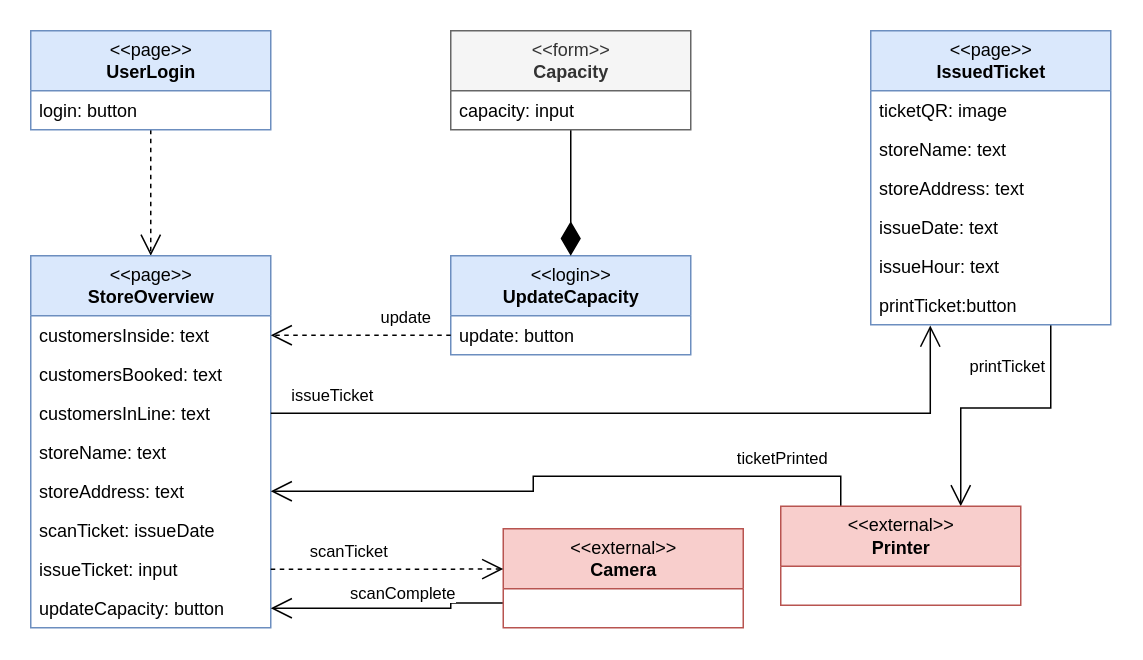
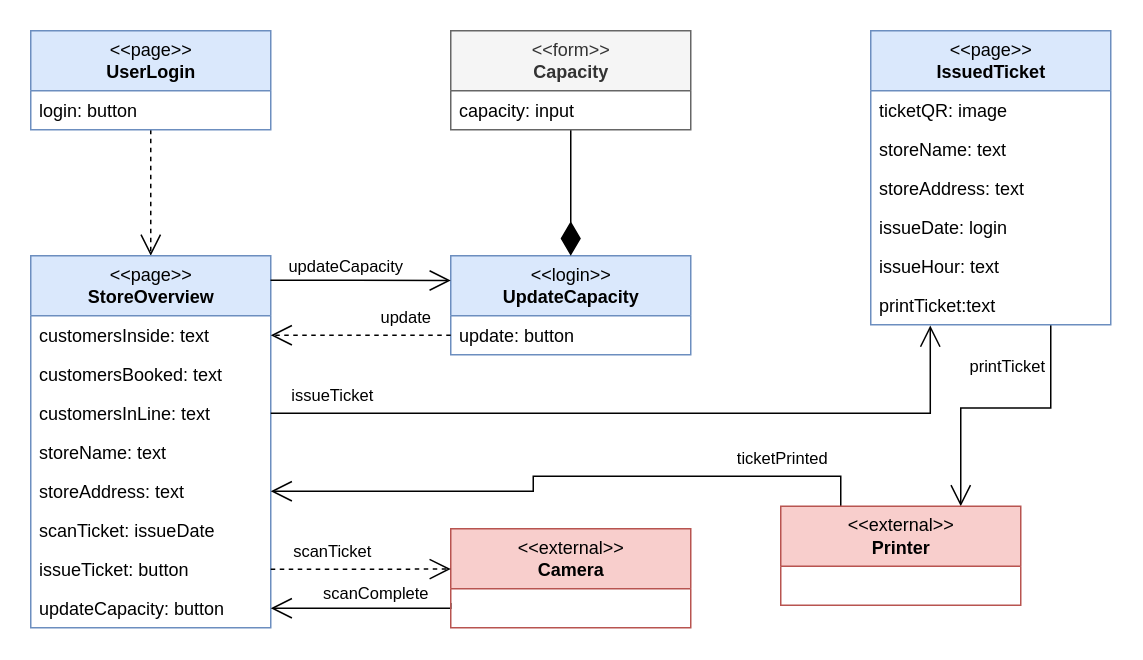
node "issueDate: text": label "issueDate: text" -> "issueDate: login"
edge "<<page>> StoreOverview" -> "<<login>> UpdateCapacity": added, label "updateCapacity"
node "printTicket:button": label "printTicket:button" -> "printTicket:text"
node "issueTicket: input": label "issueTicket: input" -> "issueTicket: button"
node "<<external>> Camera": moved (623, 578) -> (571, 578)
